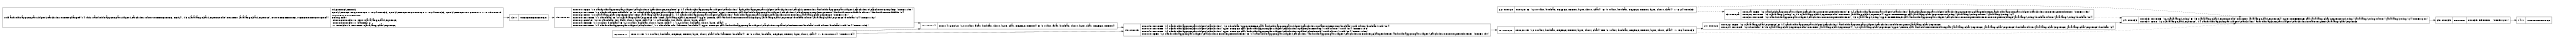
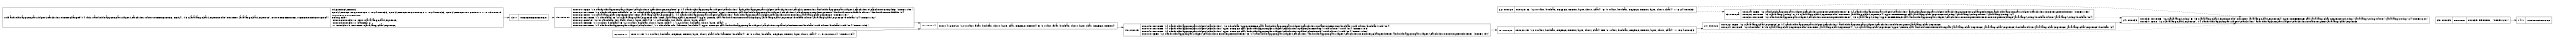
edge "24: 0x0033" -> "25: 0x0039": removed
edge "16: 0x0011" -> "19: 0x0015": removed
